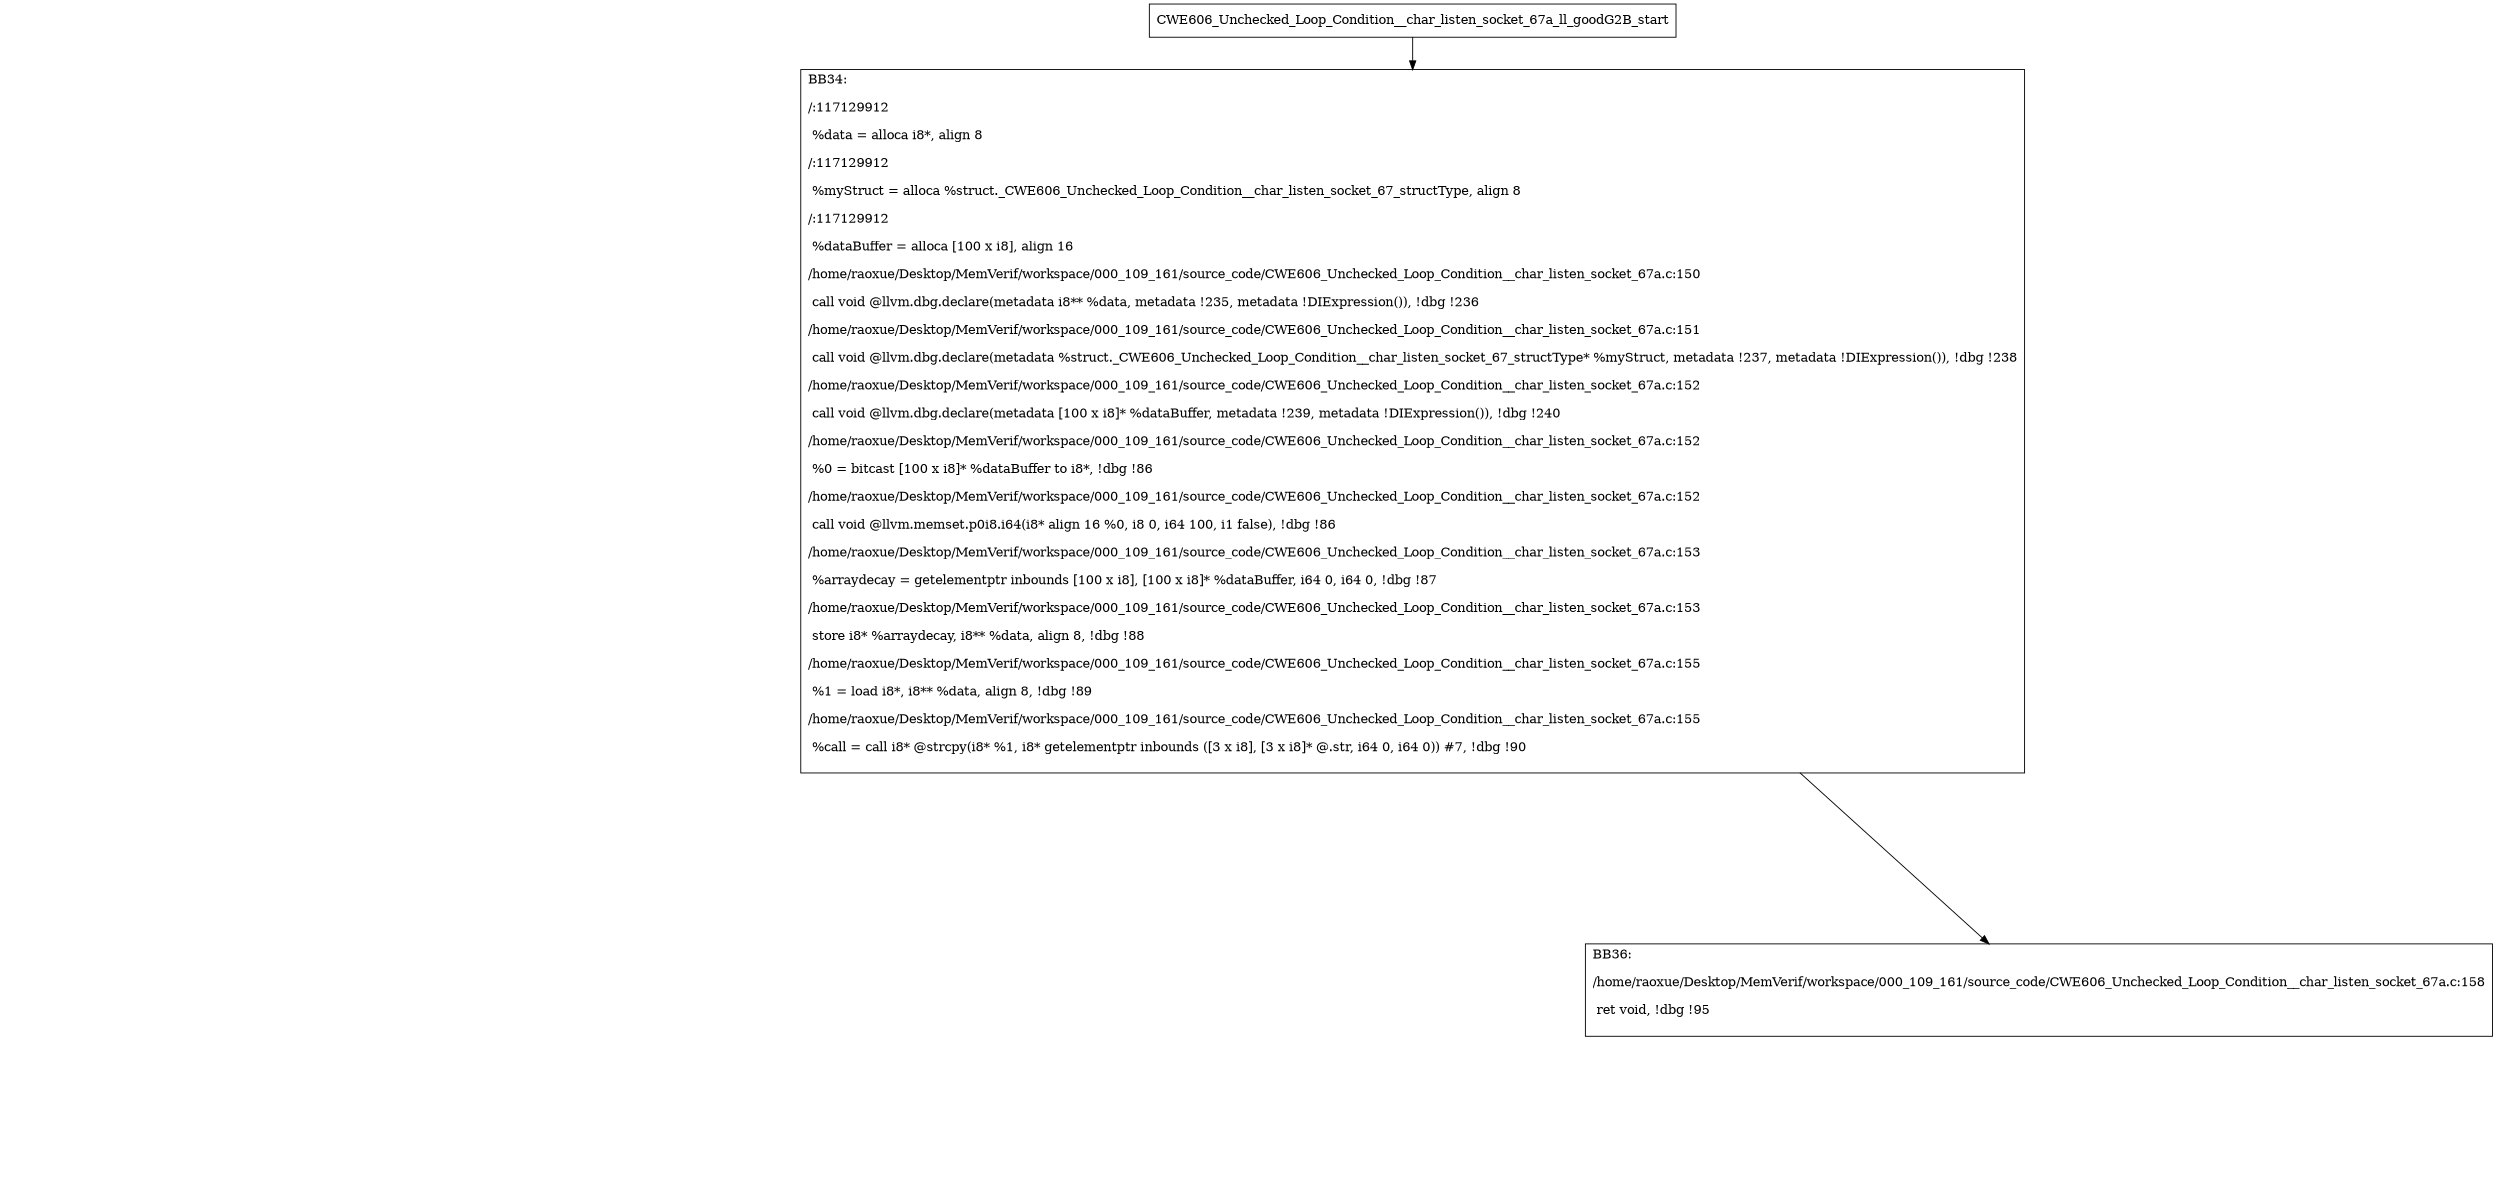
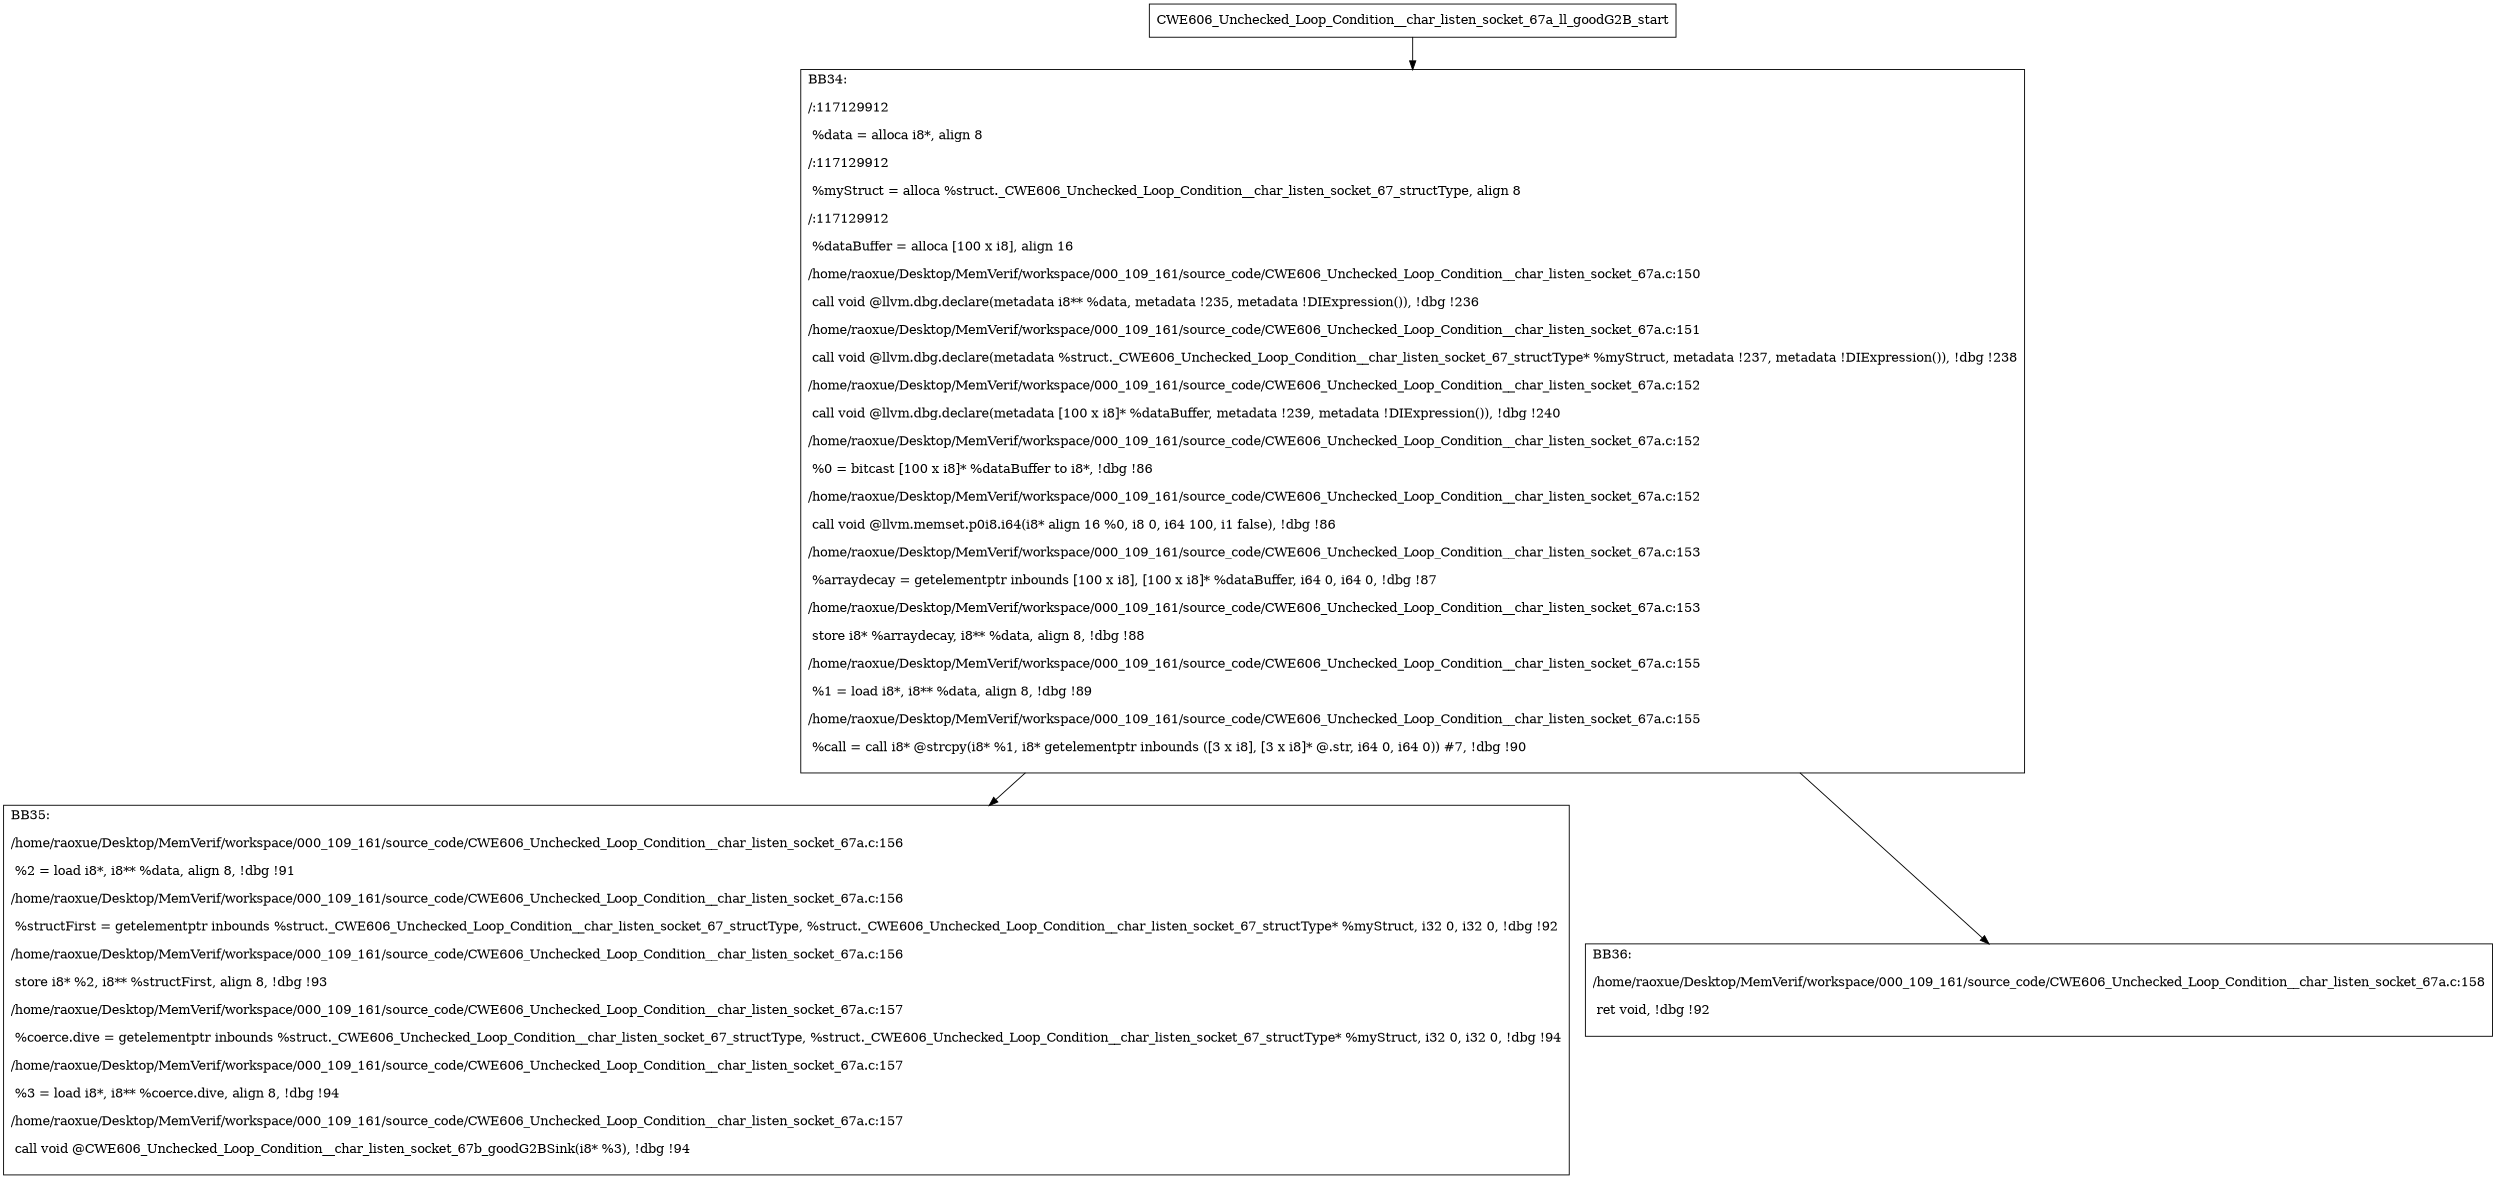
node "BB35:": added
node "BB36:": text "ret void, !dbg !95" -> "ret void, !dbg !92"
